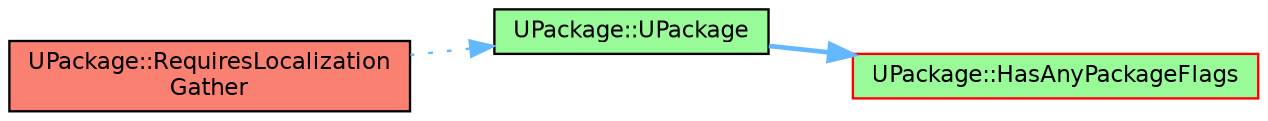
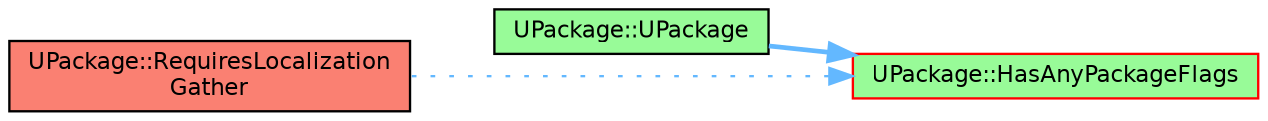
edge "UPackage::RequiresLocalization Gather" -> "UPackage::UPackage": now "UPackage::RequiresLocalization Gather" -> "UPackage::HasAnyPackageFlags"
